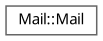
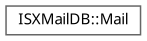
node "Mail::Mail": label "Mail::Mail" -> "ISXMailDB::Mail"
